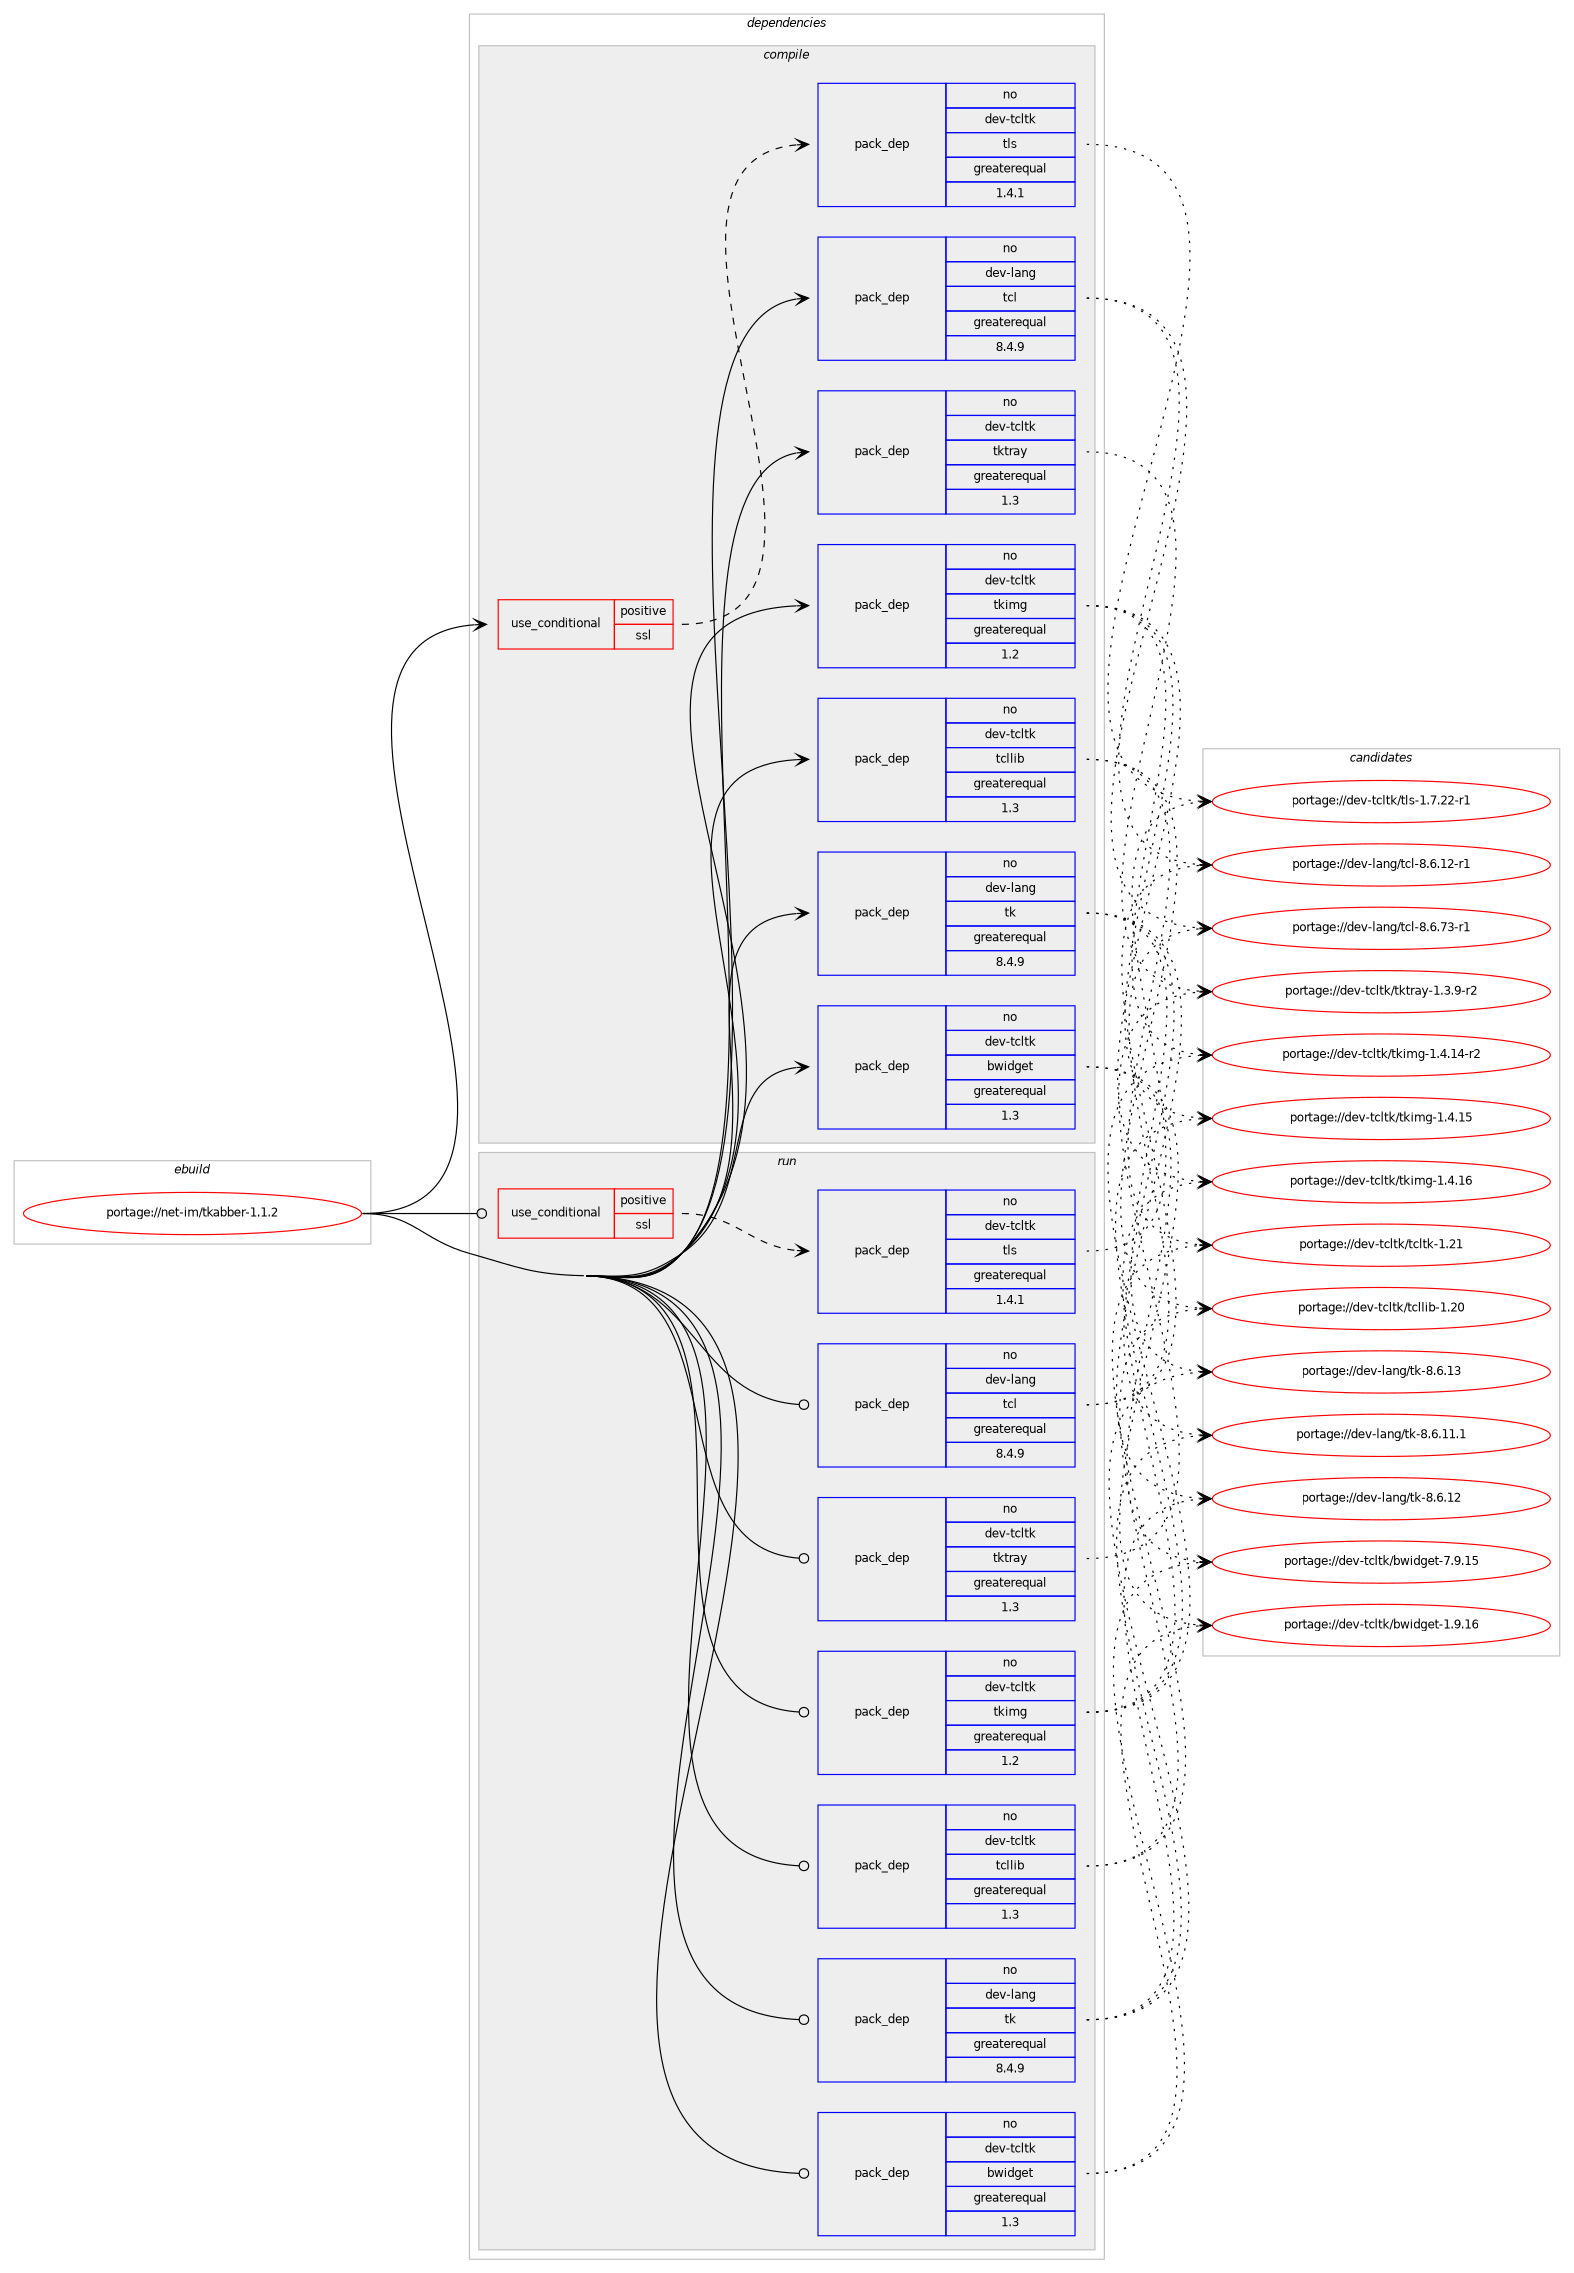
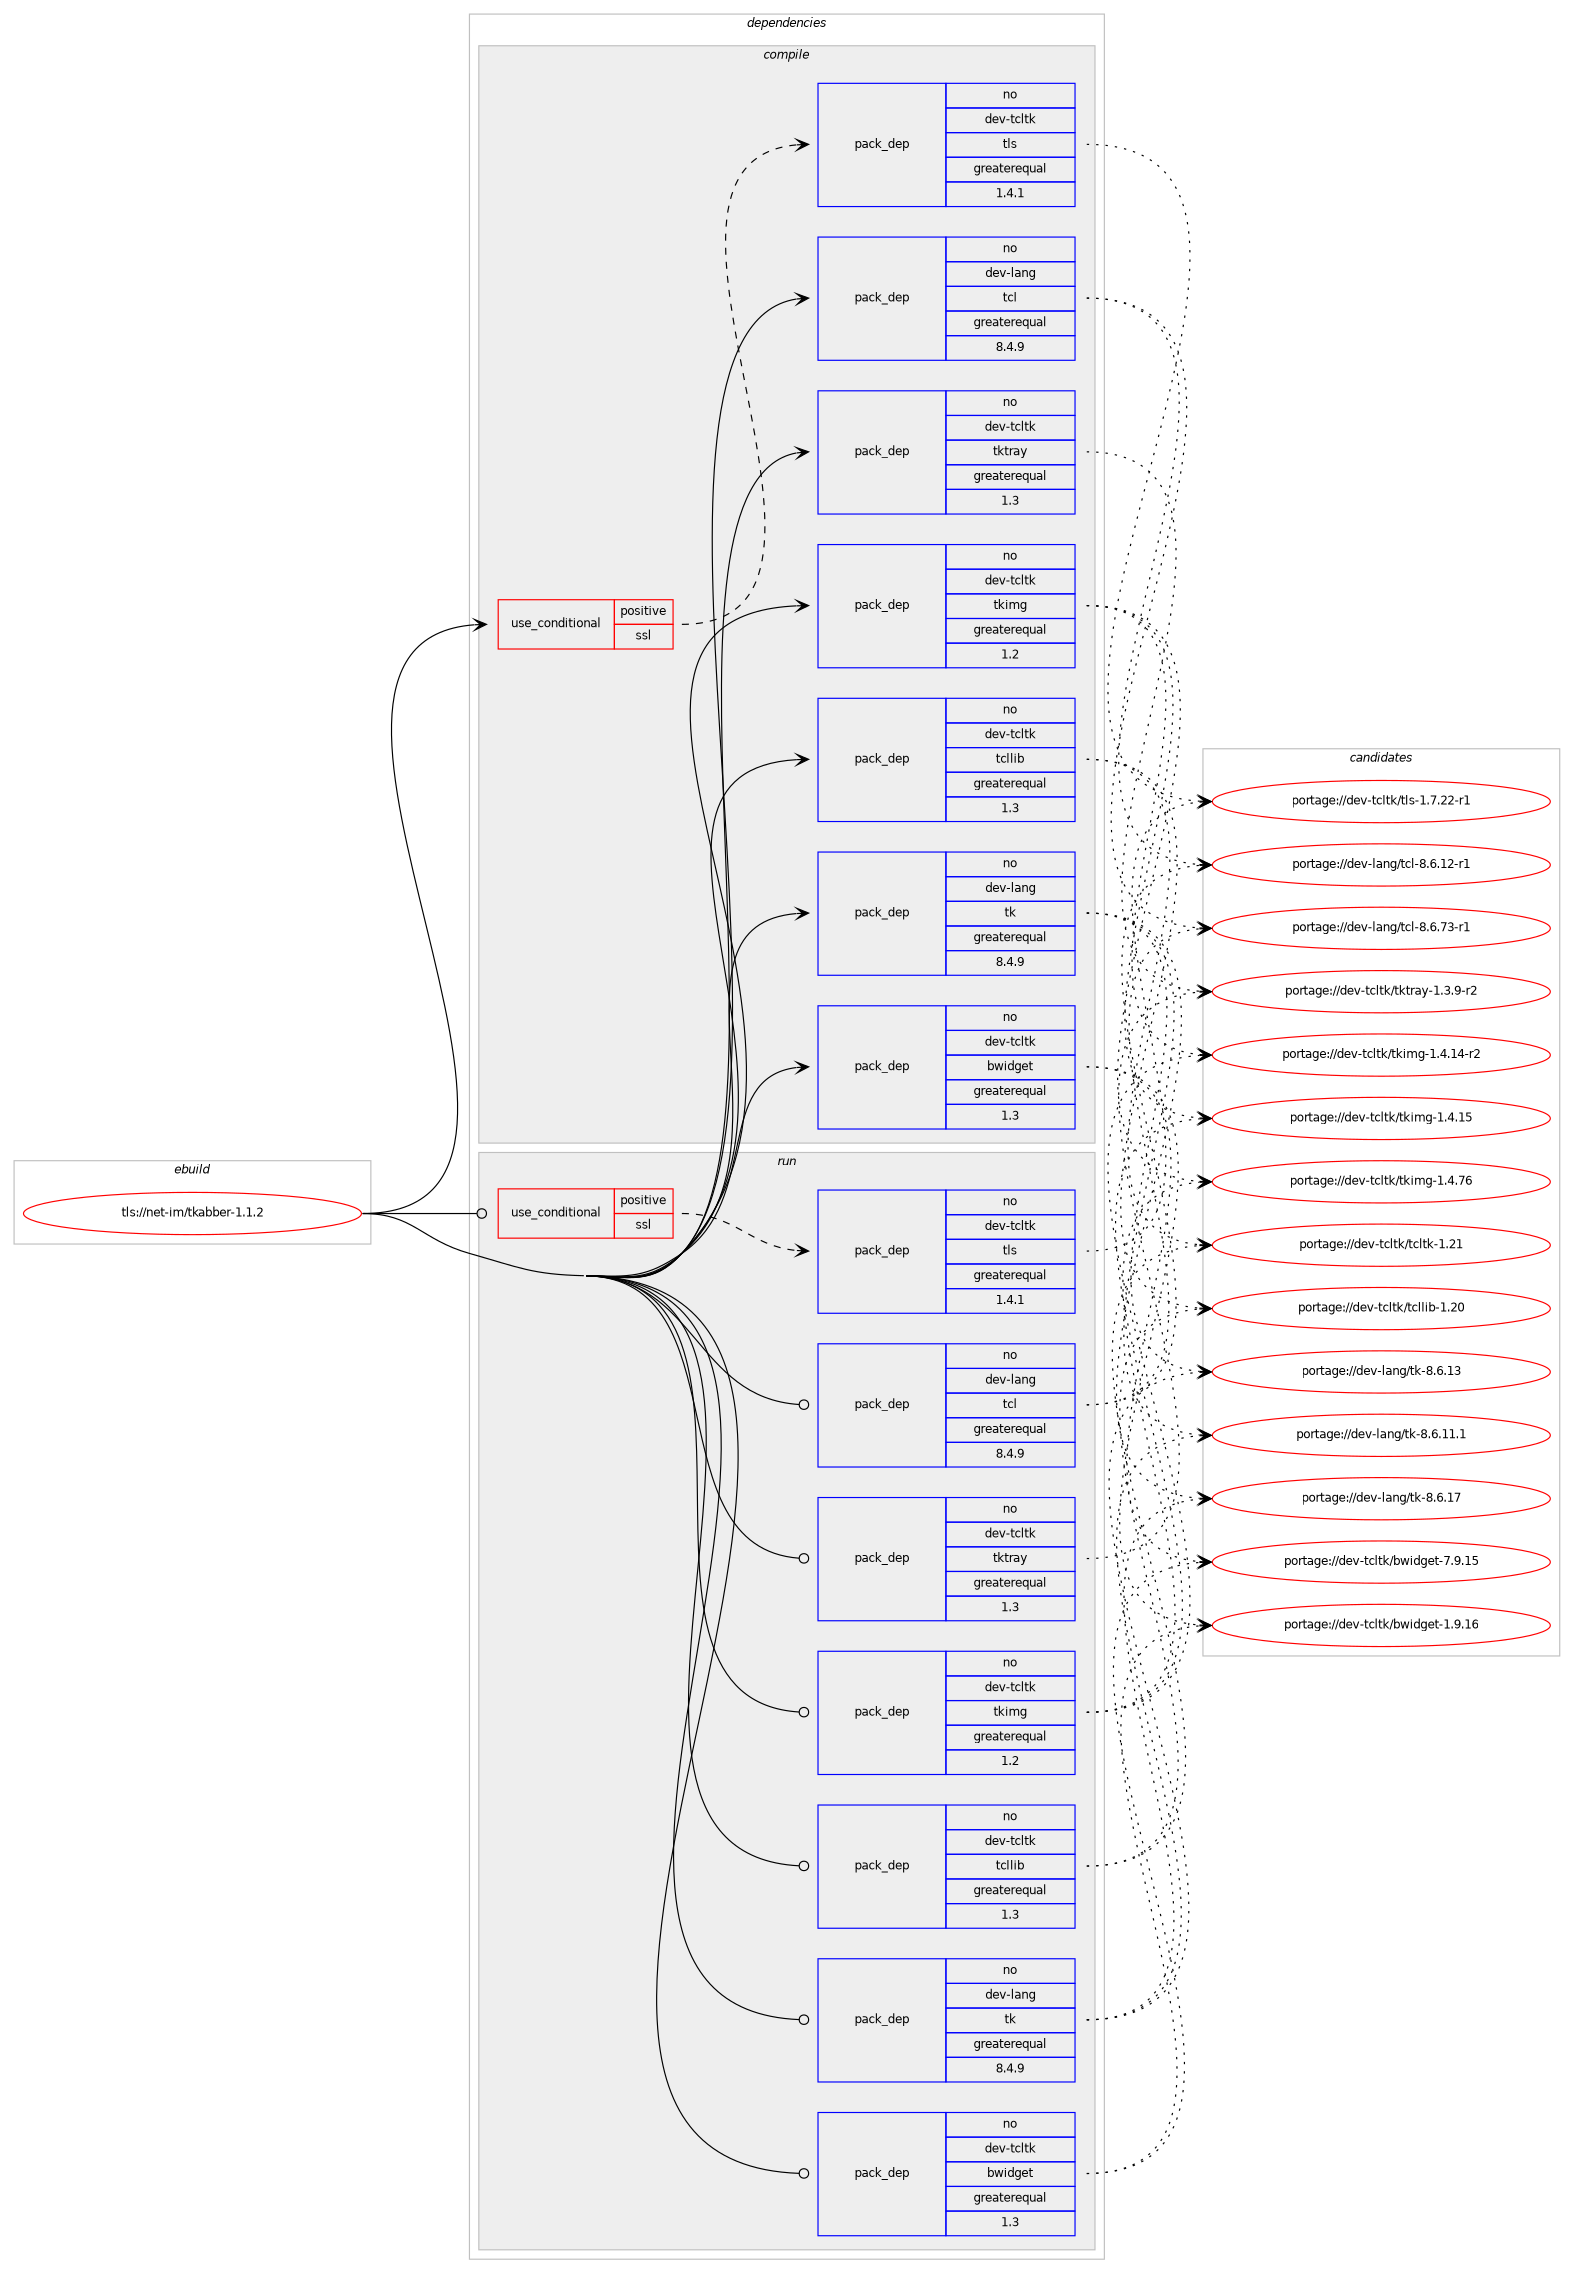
node "portage://dev-tcltk/tkimg-1.4.16": label "portage://dev-tcltk/tkimg-1.4.16" -> "portage://dev-tcltk/tkimg-1.4.76"
node "portage://net-im/tkabber-1.1.2": label "portage://net-im/tkabber-1.1.2" -> "tls://net-im/tkabber-1.1.2"
node "portage://dev-lang/tk-8.6.12": label "portage://dev-lang/tk-8.6.12" -> "portage://dev-lang/tk-8.6.17"
